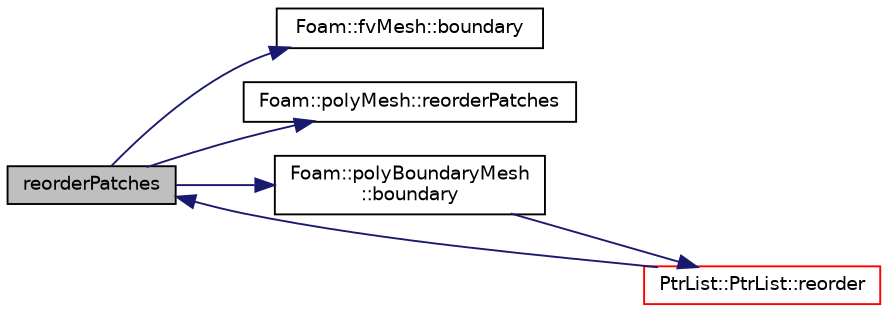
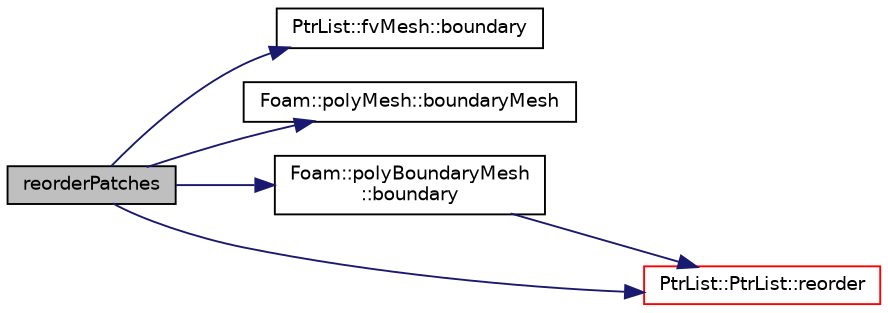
node "Foam::fvMesh::boundary": label "Foam::fvMesh::boundary" -> "PtrList::fvMesh::boundary"
node "Foam::polyMesh::reorderPatches": label "Foam::polyMesh::reorderPatches" -> "Foam::polyMesh::boundaryMesh"
edge "PtrList::PtrList::reorder" -> "reorderPatches": reversed
